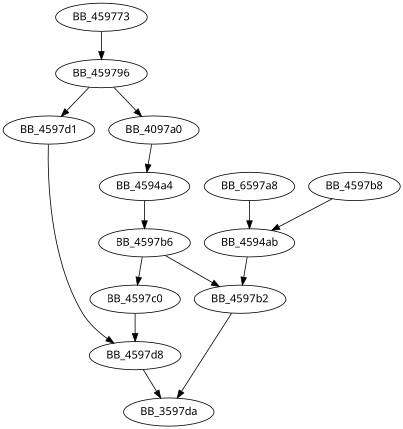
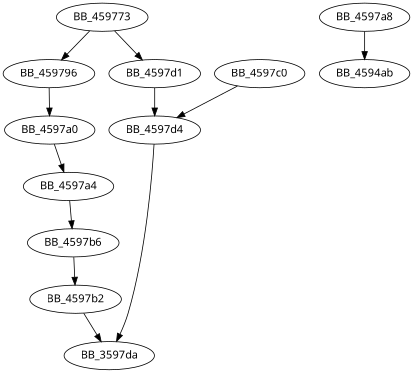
edge "BB_459796" -> "BB_4597d1": now "BB_459773" -> "BB_4597d1"
node "BB_4097a0": label "BB_4097a0" -> "BB_4597a0"
node "BB_4594a4": label "BB_4594a4" -> "BB_4597a4"
node "BB_6597a8": label "BB_6597a8" -> "BB_4597a8"
node "BB_4597b8": removed
edge "BB_4597b6" -> "BB_4597c0": removed
edge "BB_4594ab" -> "BB_4597b2": removed
node "BB_4597d8": label "BB_4597d8" -> "BB_4597d4"
